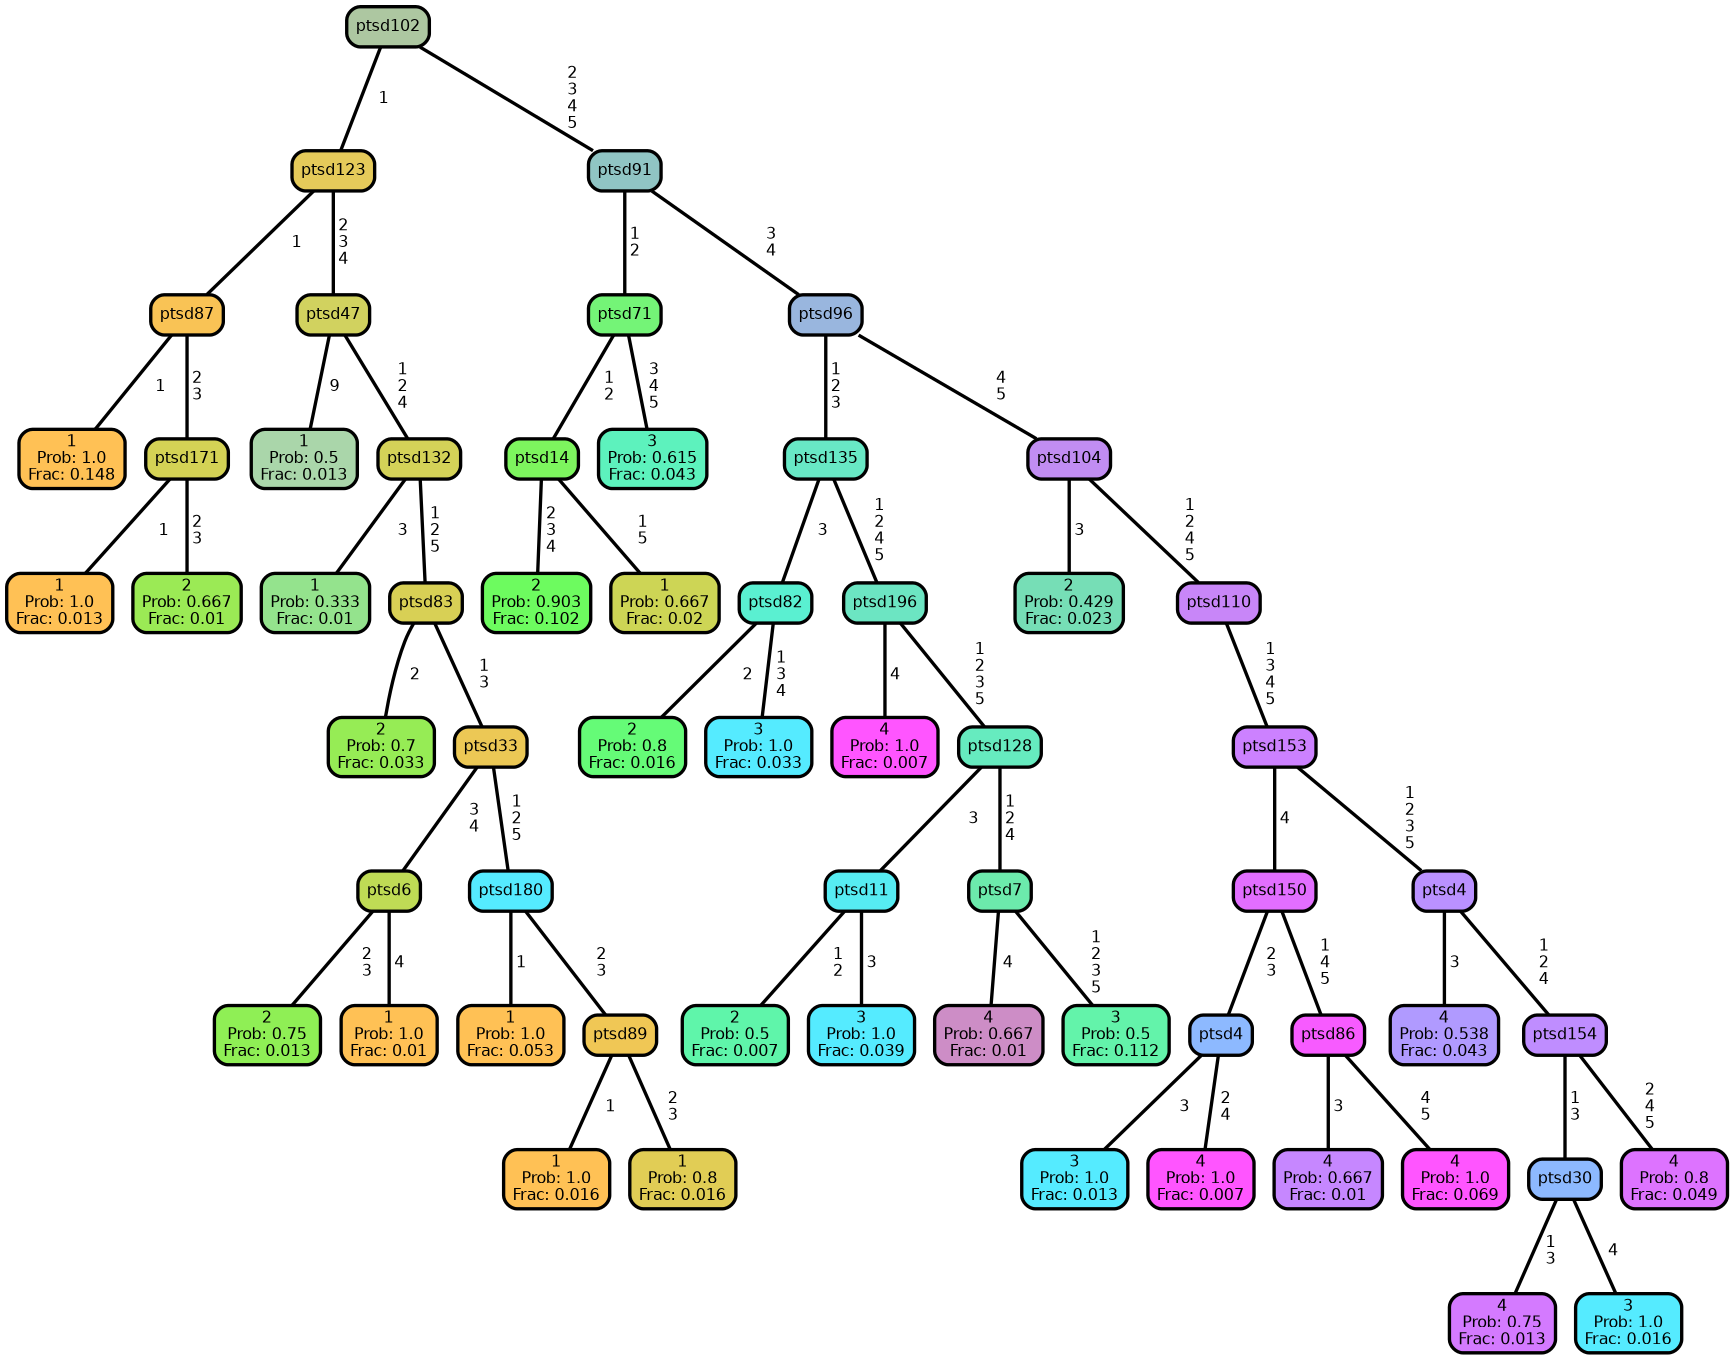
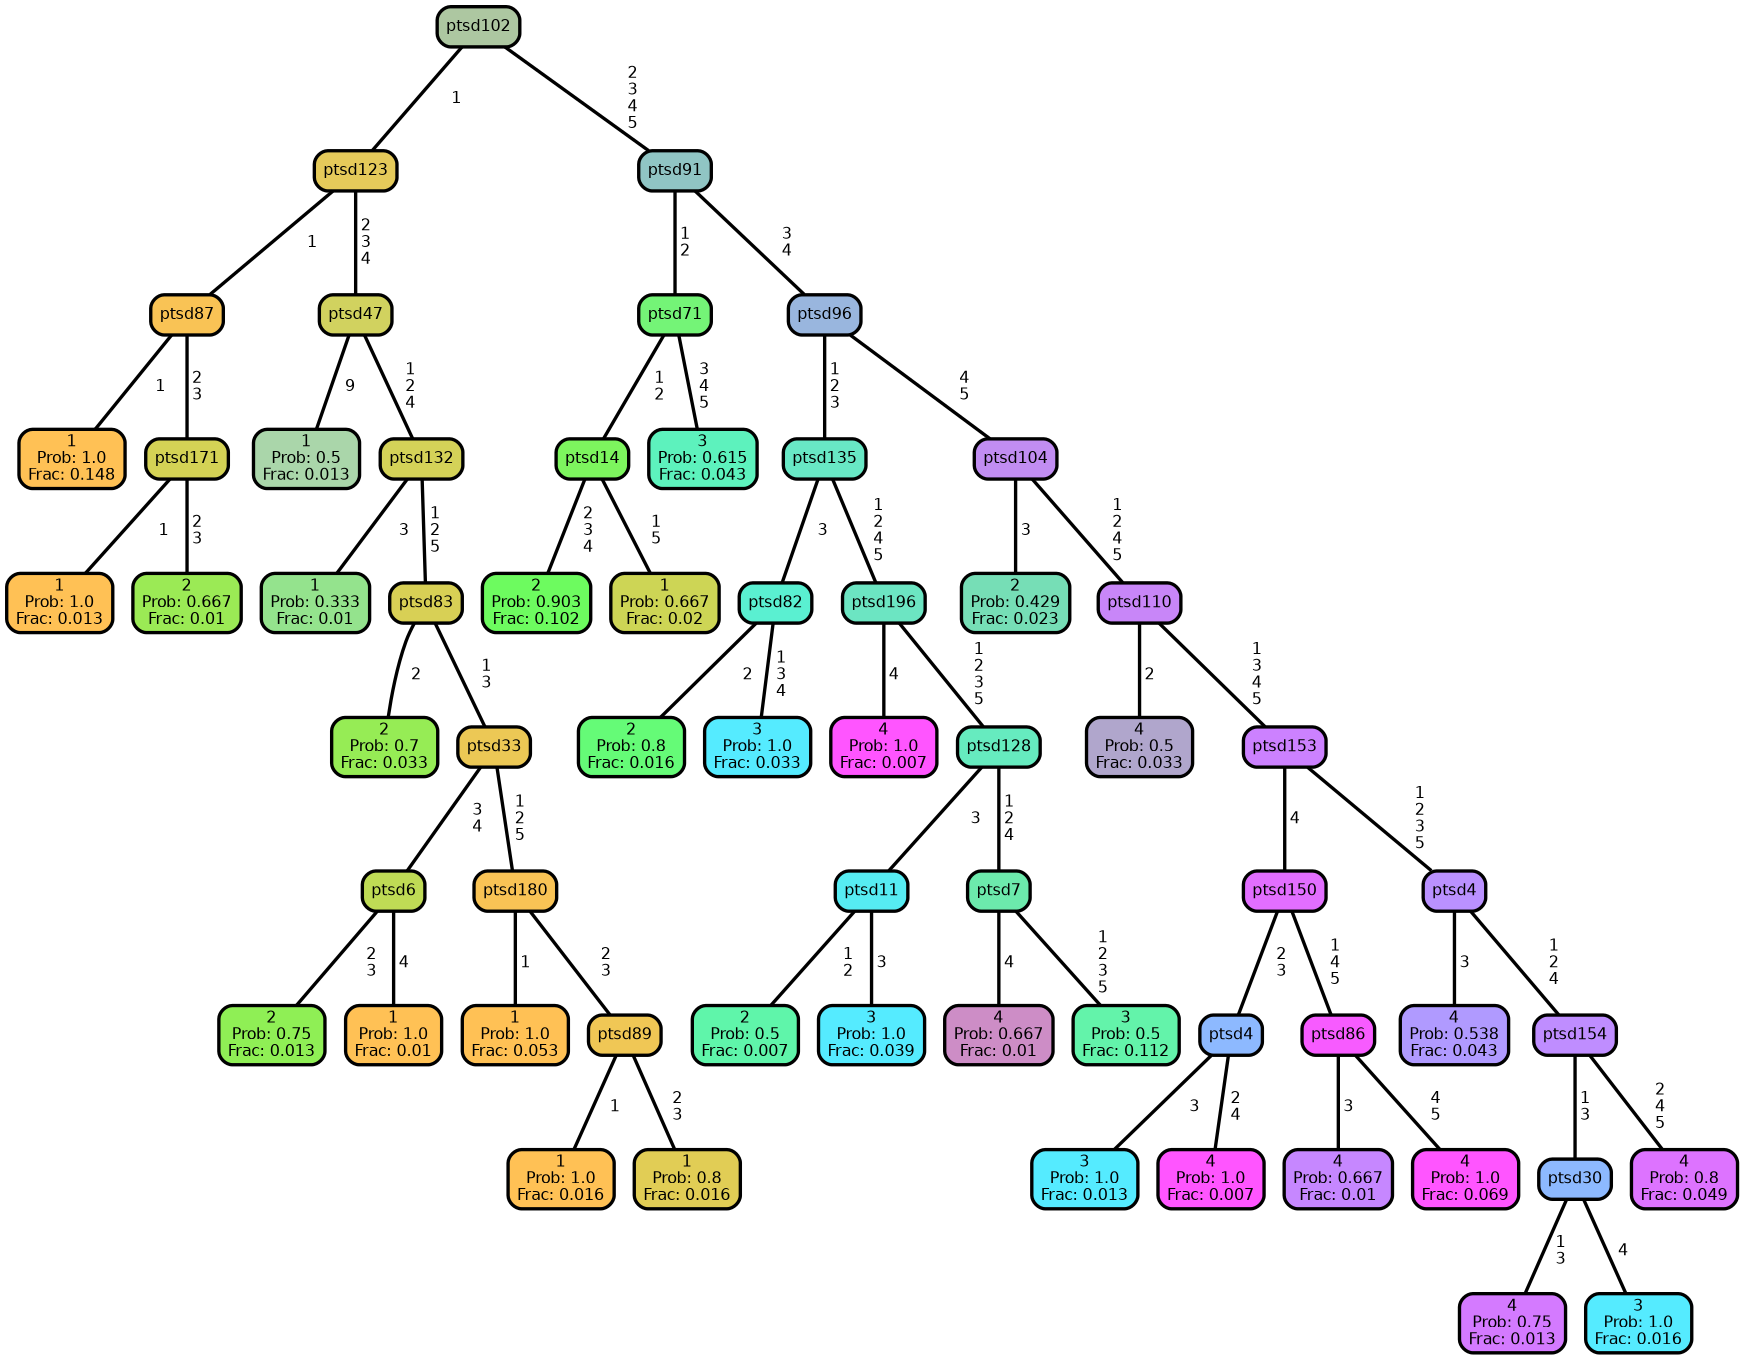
node "4 Prob: 0.5 Frac: 0.033": added
node "ptsd180": fillcolor #55ebff -> #f9c355
